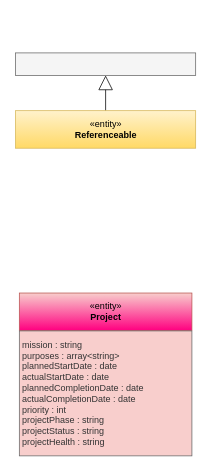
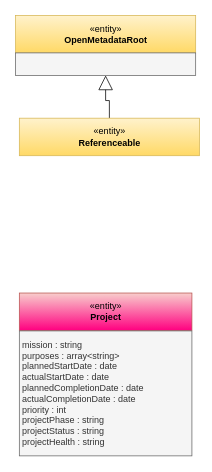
node "«entity» OpenMetadataRoot": added
node "«entity» Referenceable": moved (105, 129) -> (109, 137)
node "mission : string purposes : array<string> plannedStartDate : date actualStartDate : date plannedCompletionDate : date actualCompletionDate : date priority : int projectPhase : string projectStatus : string projectHealth : string": fillcolor #f8cecc -> #f5f5f5
